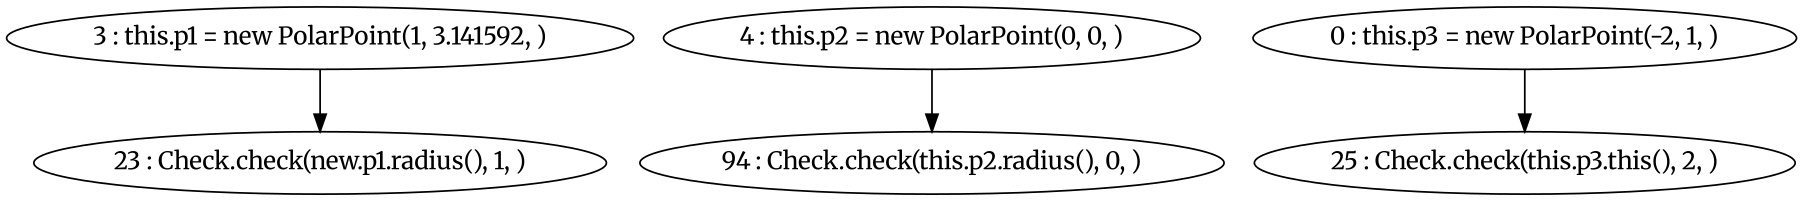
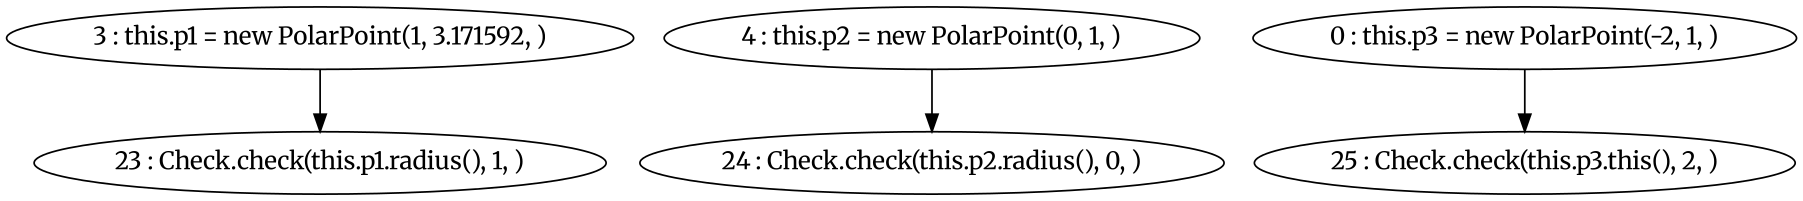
node "3 : this.p1 = new PolarPoint(1, 3.141592, )": label "3 : this.p1 = new PolarPoint(1, 3.141592, )" -> "3 : this.p1 = new PolarPoint(1, 3.171592, )"
node "4 : this.p2 = new PolarPoint(0, 0, )": label "4 : this.p2 = new PolarPoint(0, 0, )" -> "4 : this.p2 = new PolarPoint(0, 1, )"
node "23 : Check.check(new.p1.radius(), 1, )": label "23 : Check.check(new.p1.radius(), 1, )" -> "23 : Check.check(this.p1.radius(), 1, )"
node "94 : Check.check(this.p2.radius(), 0, )": label "94 : Check.check(this.p2.radius(), 0, )" -> "24 : Check.check(this.p2.radius(), 0, )"
